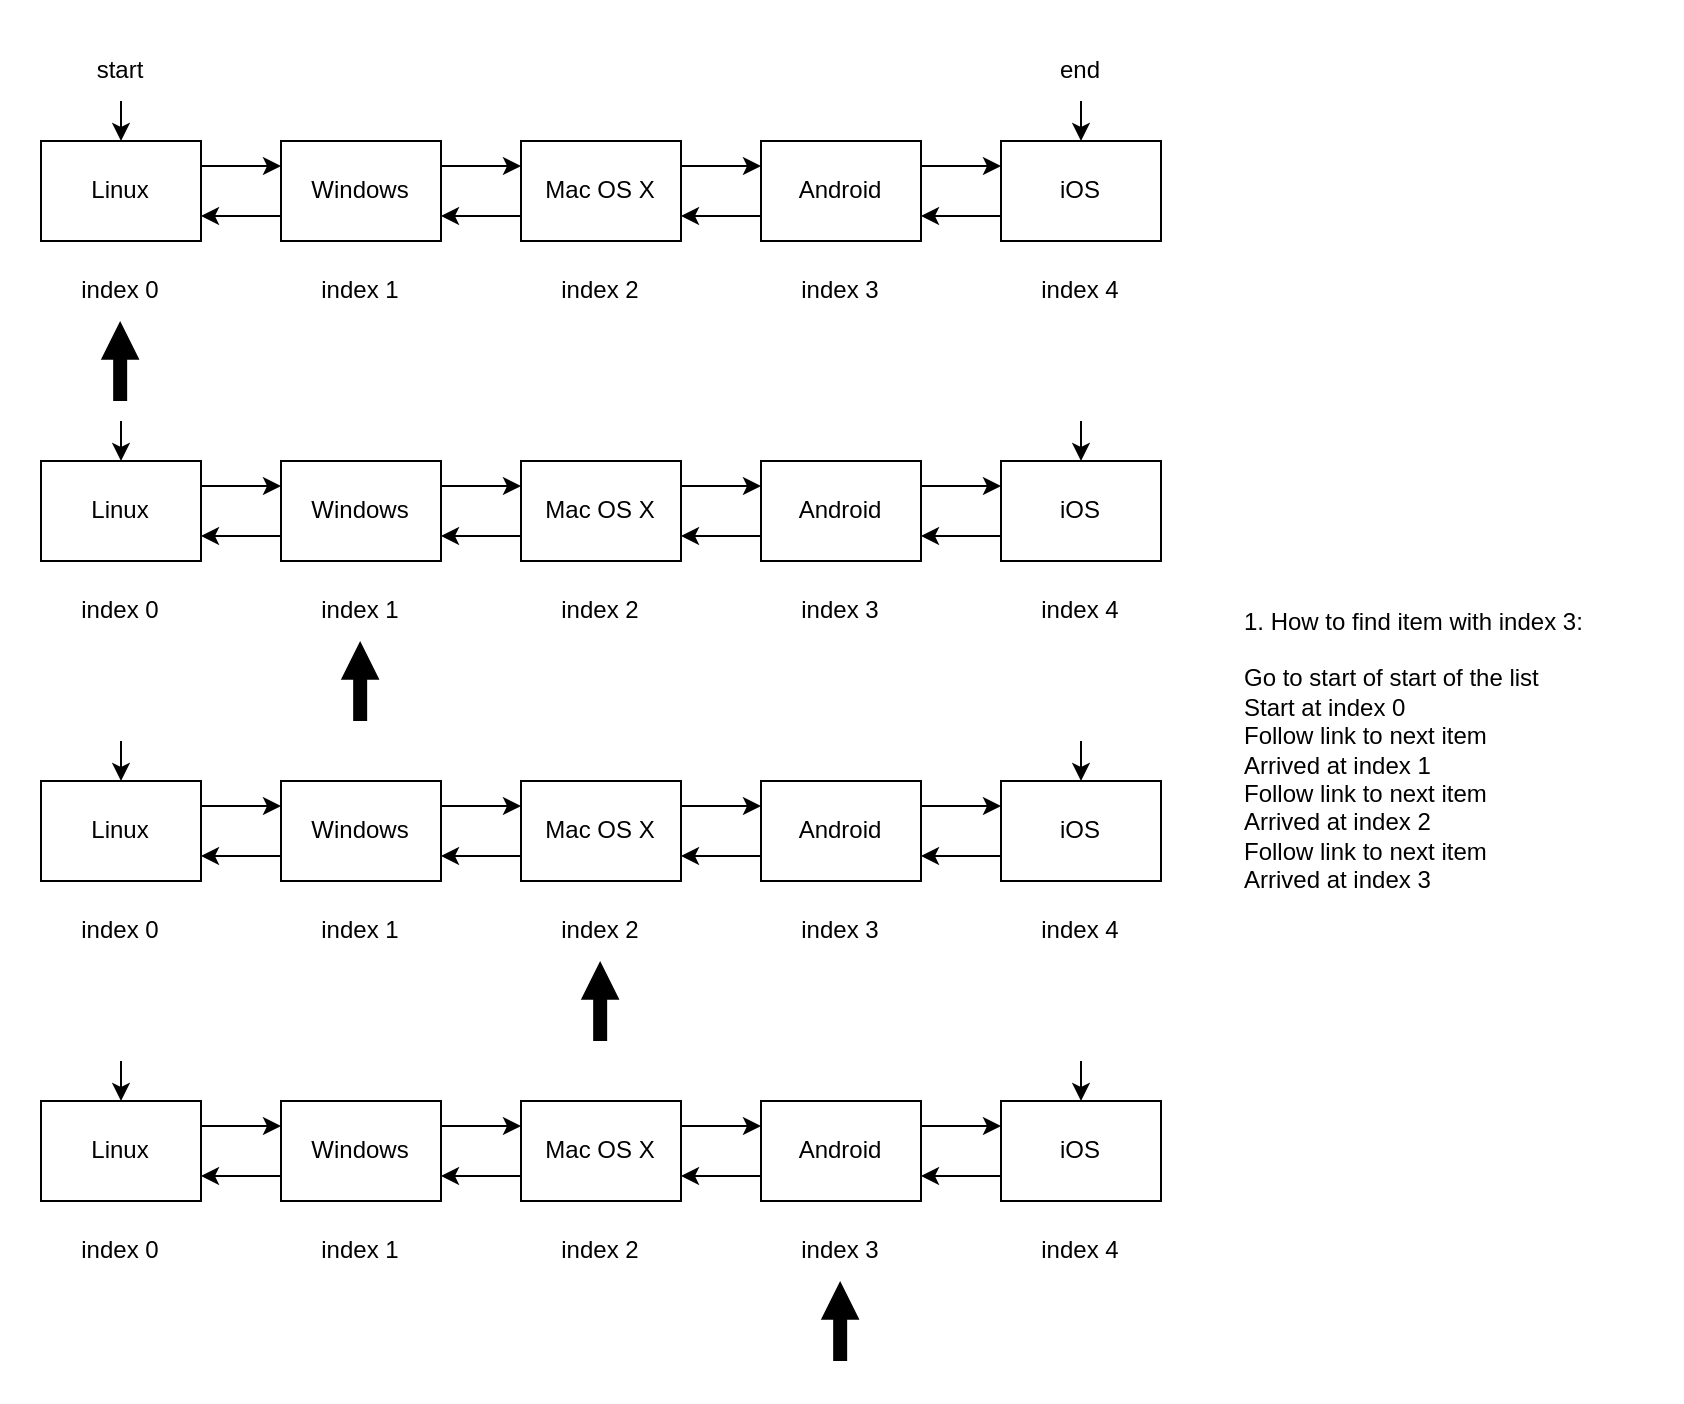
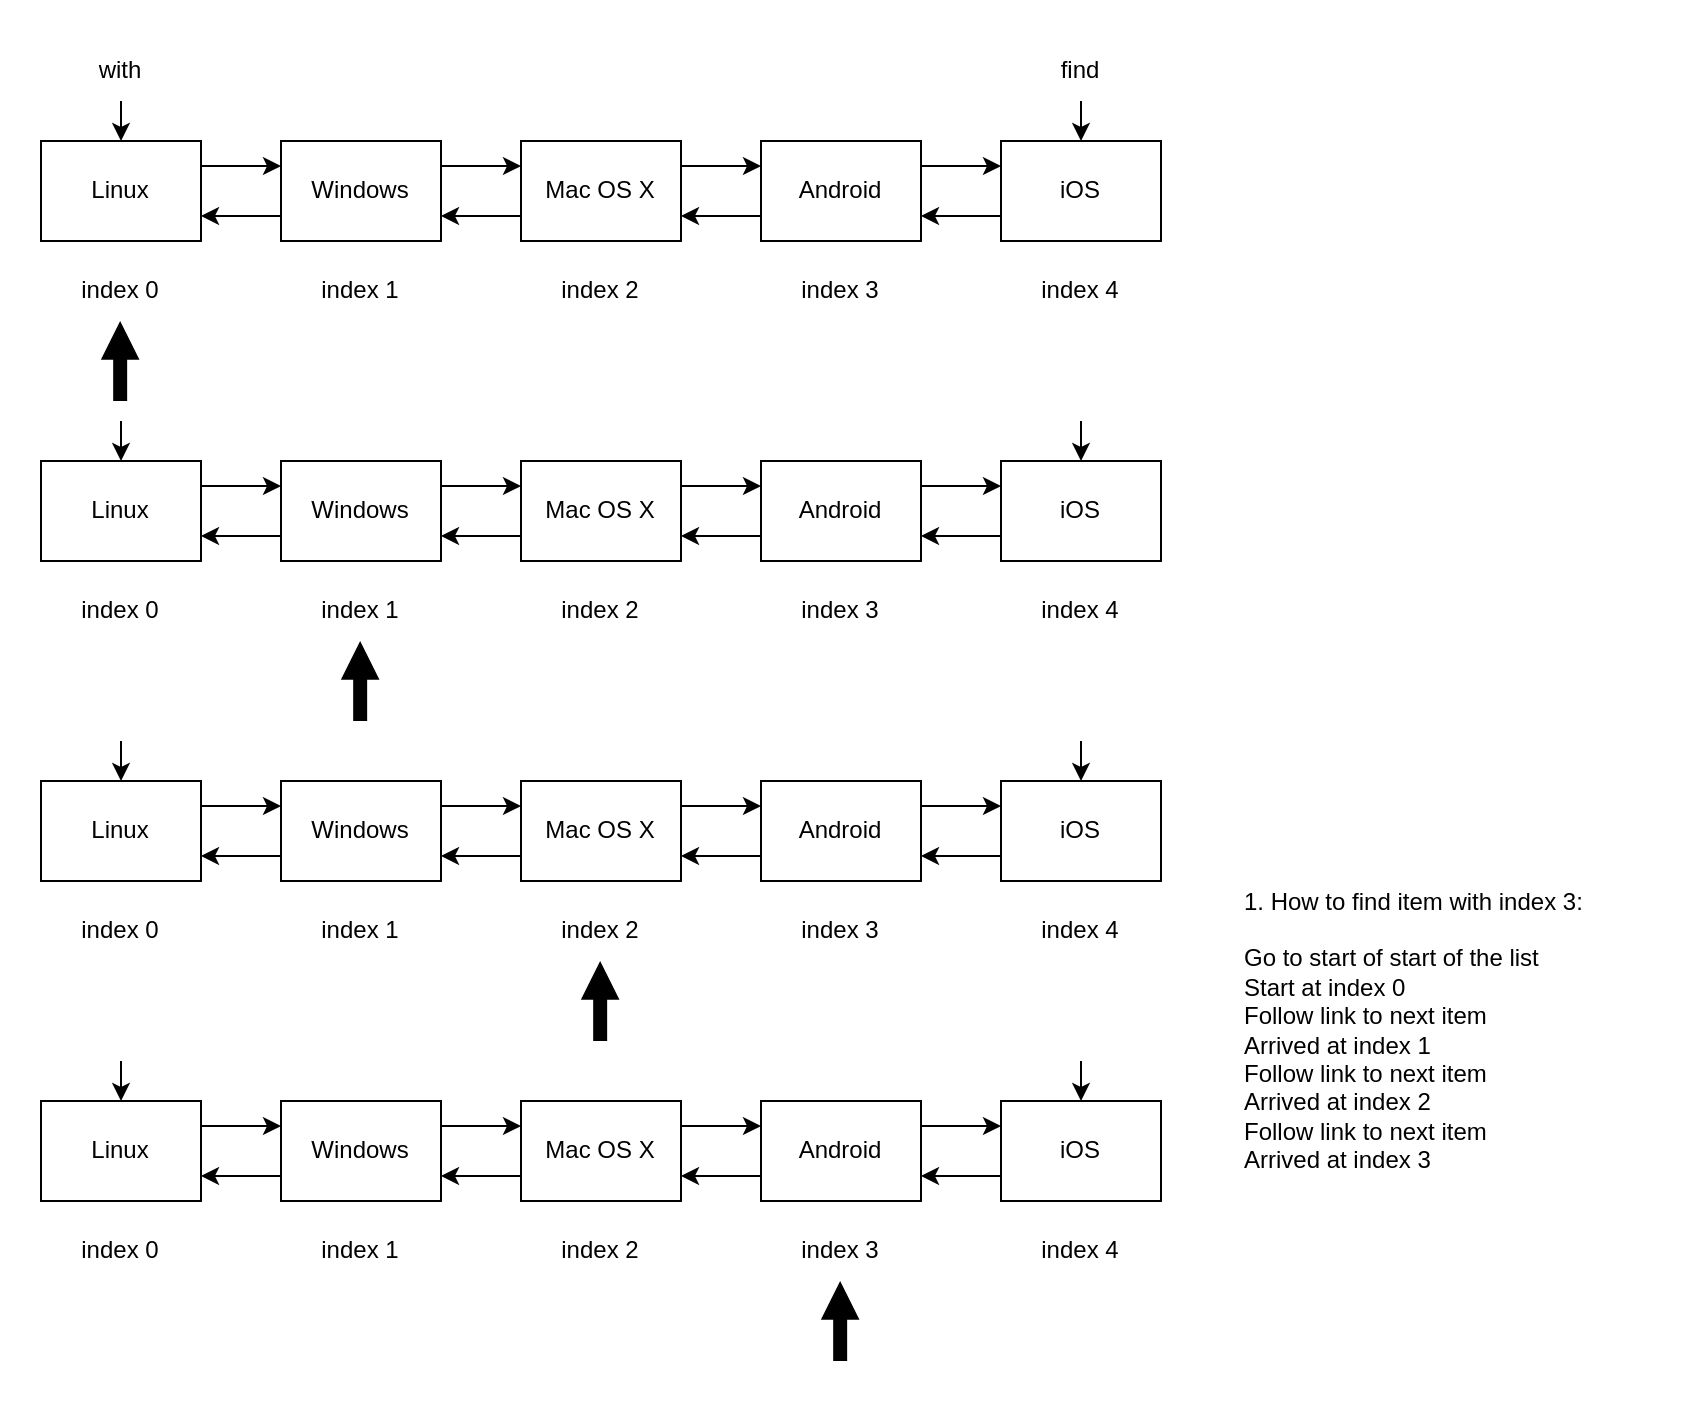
node "start": label "start" -> "with"
node "end": label "end" -> "find"
node "1. How to find item with index 3: Go to start of start of the list Start at index 0 Follow link to next item Arrived at index 1 Follow link to next item Arrived at index 2 Follow link to next item Arrived at index 3": moved (1441, 751) -> (1441, 1031)
